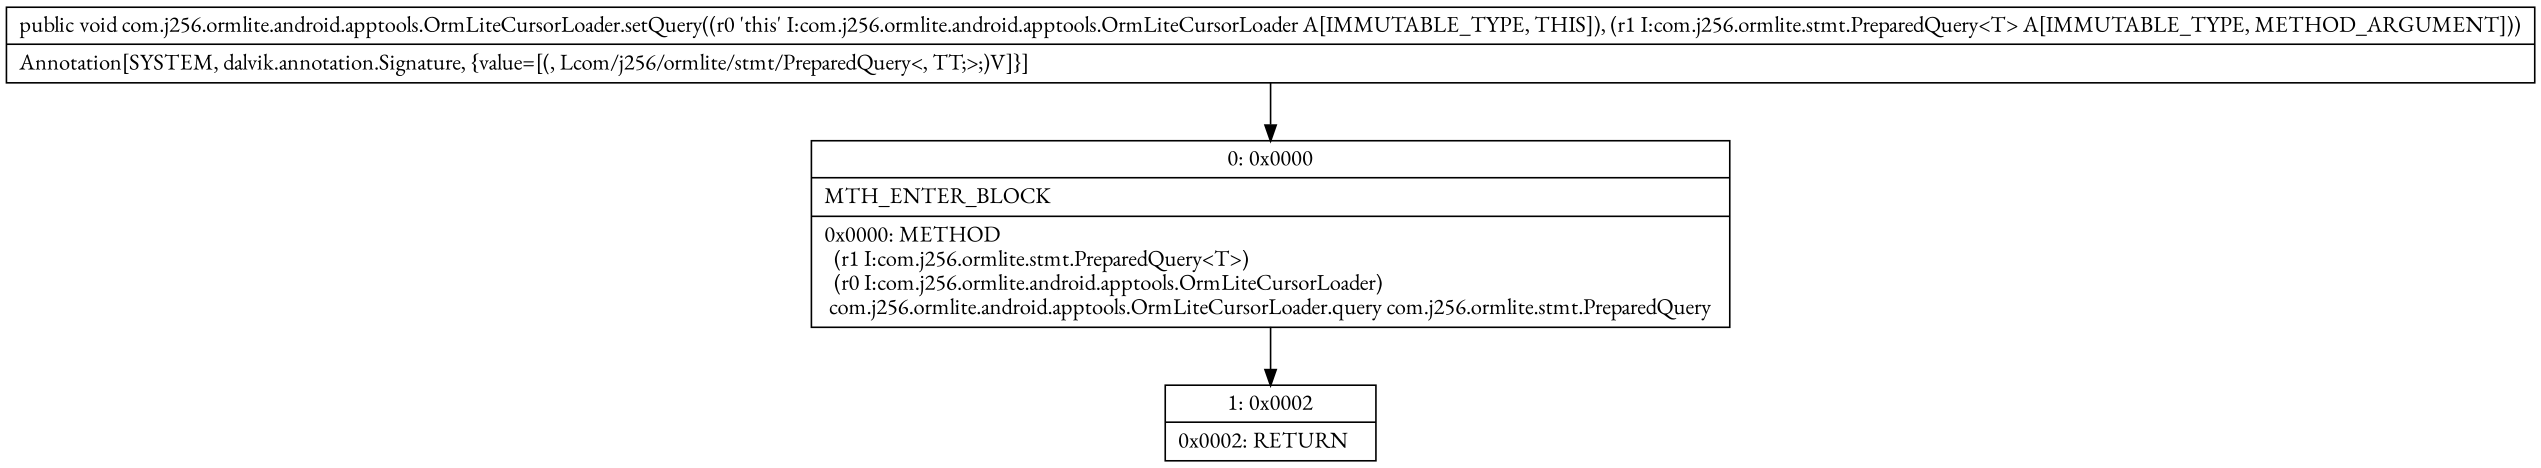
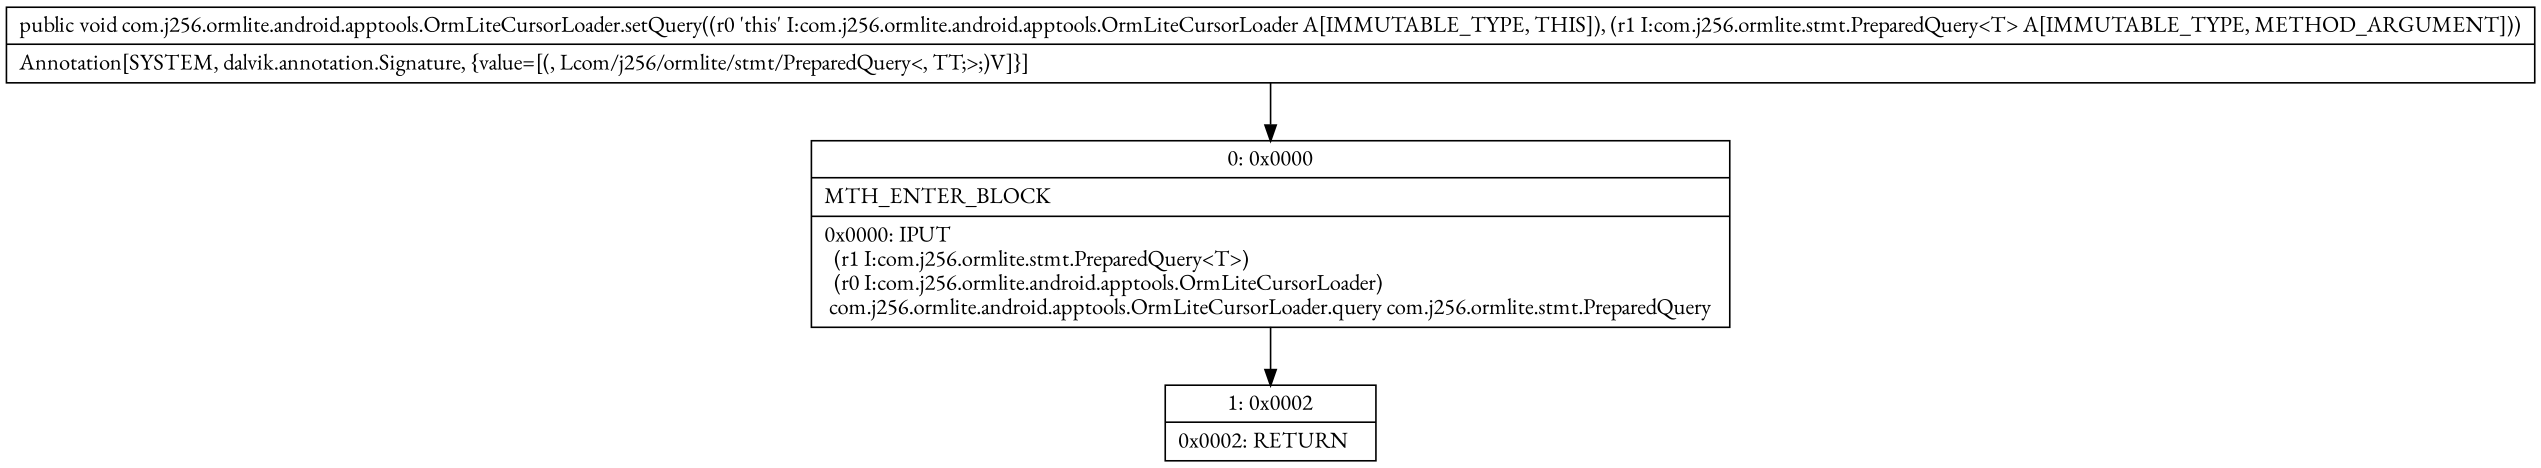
node "0: 0x0000": text "0x0000: METHOD" -> "0x0000: IPUT"
